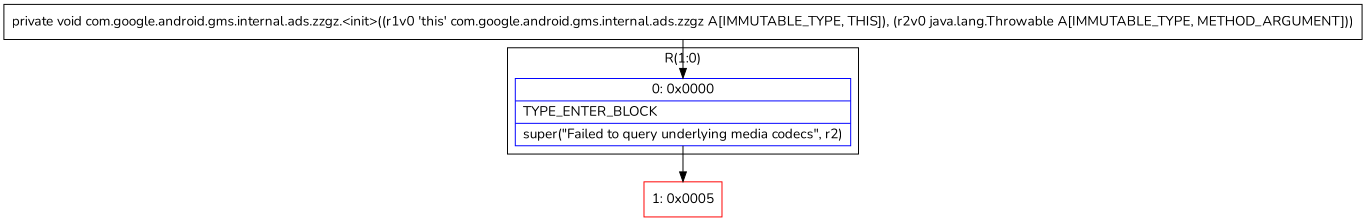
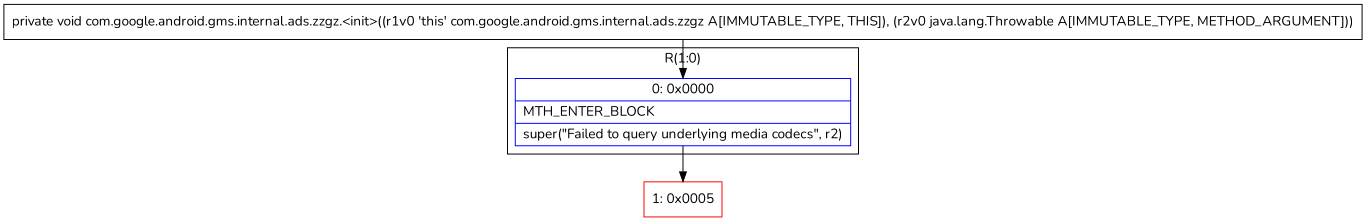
node "0: 0x0000": text "TYPE_ENTER_BLOCK" -> "MTH_ENTER_BLOCK"
